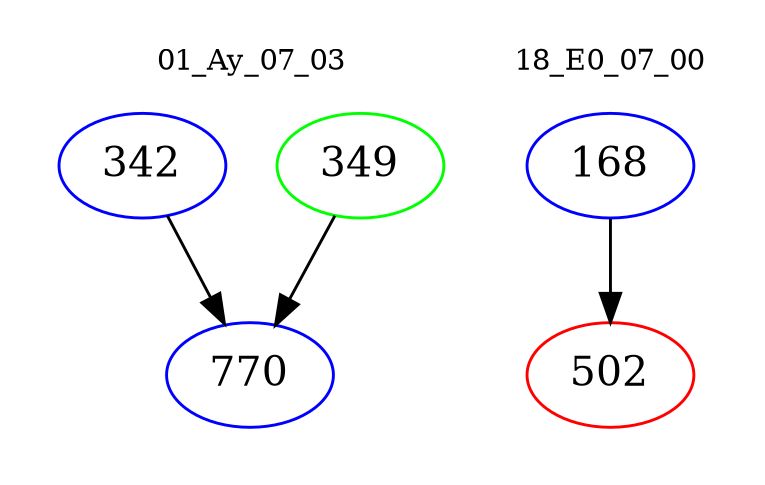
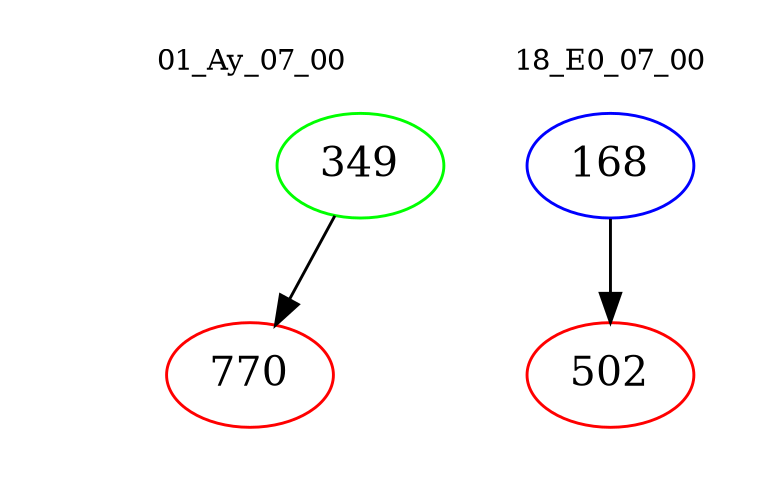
cluster "01_Ay_07_03": label "01_Ay_07_03" -> "01_Ay_07_00"
node "342": removed
node "770": color blue -> red
